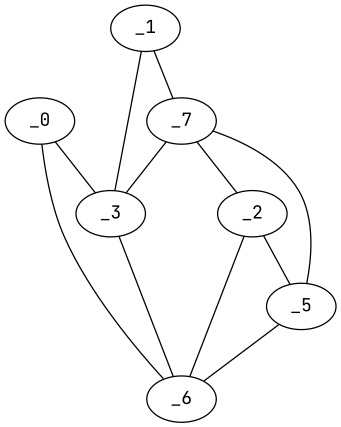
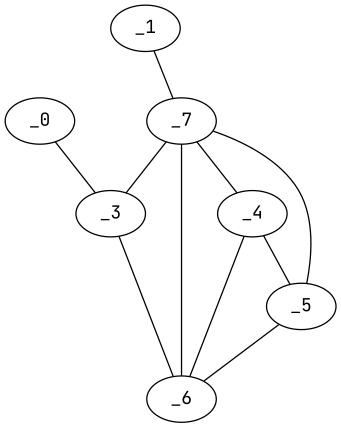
edge "_1" -- "_3": removed
node "_2": label "_2" -> "_4"
edge "_0" -- "_6": now "_7" -- "_6"
